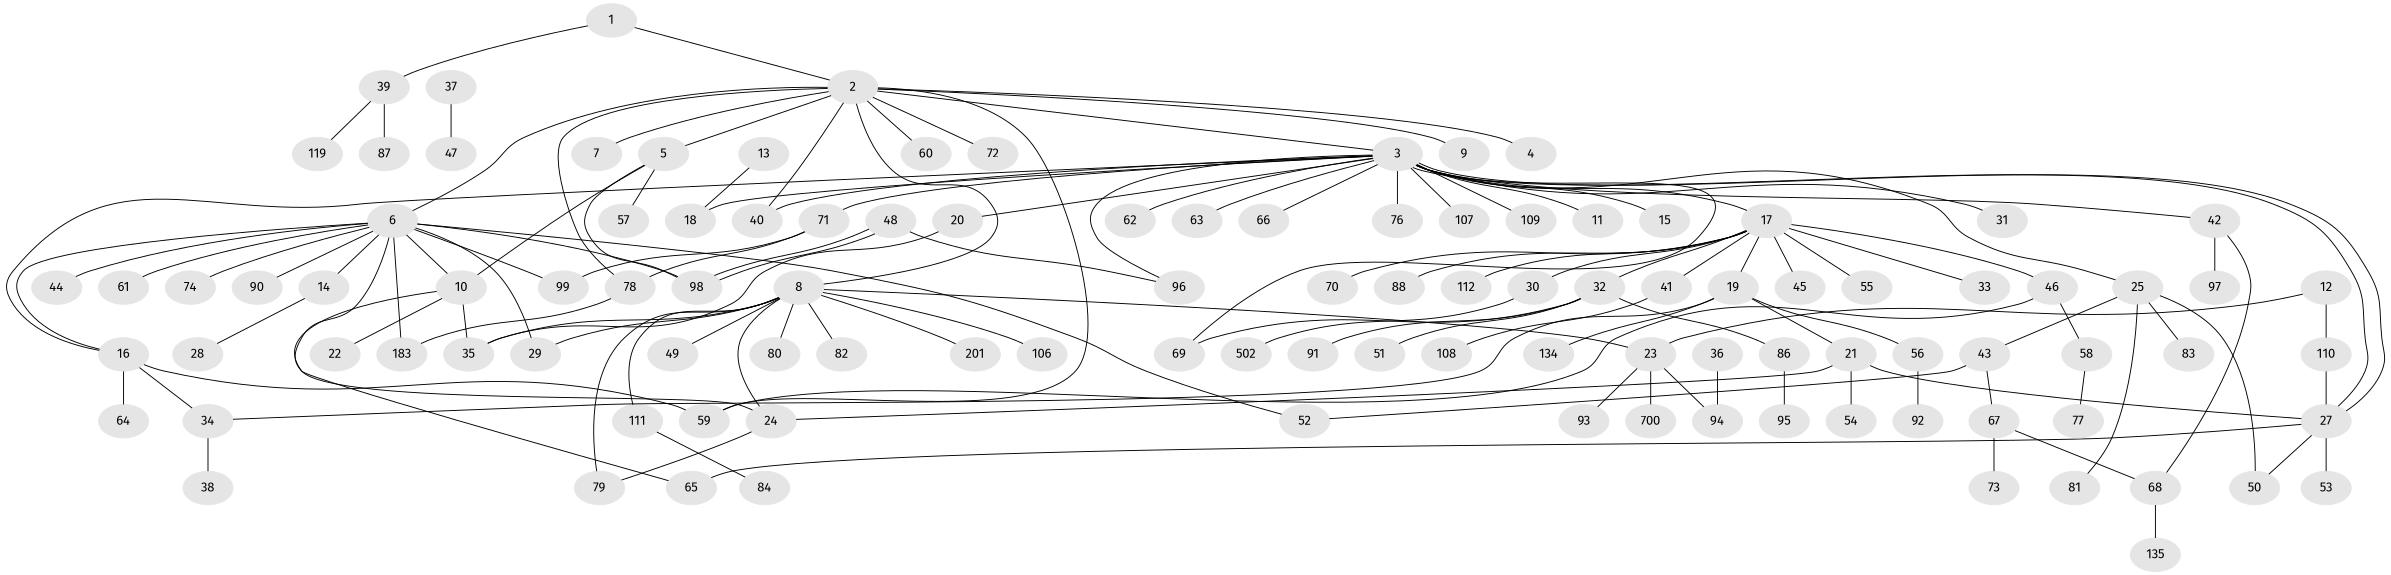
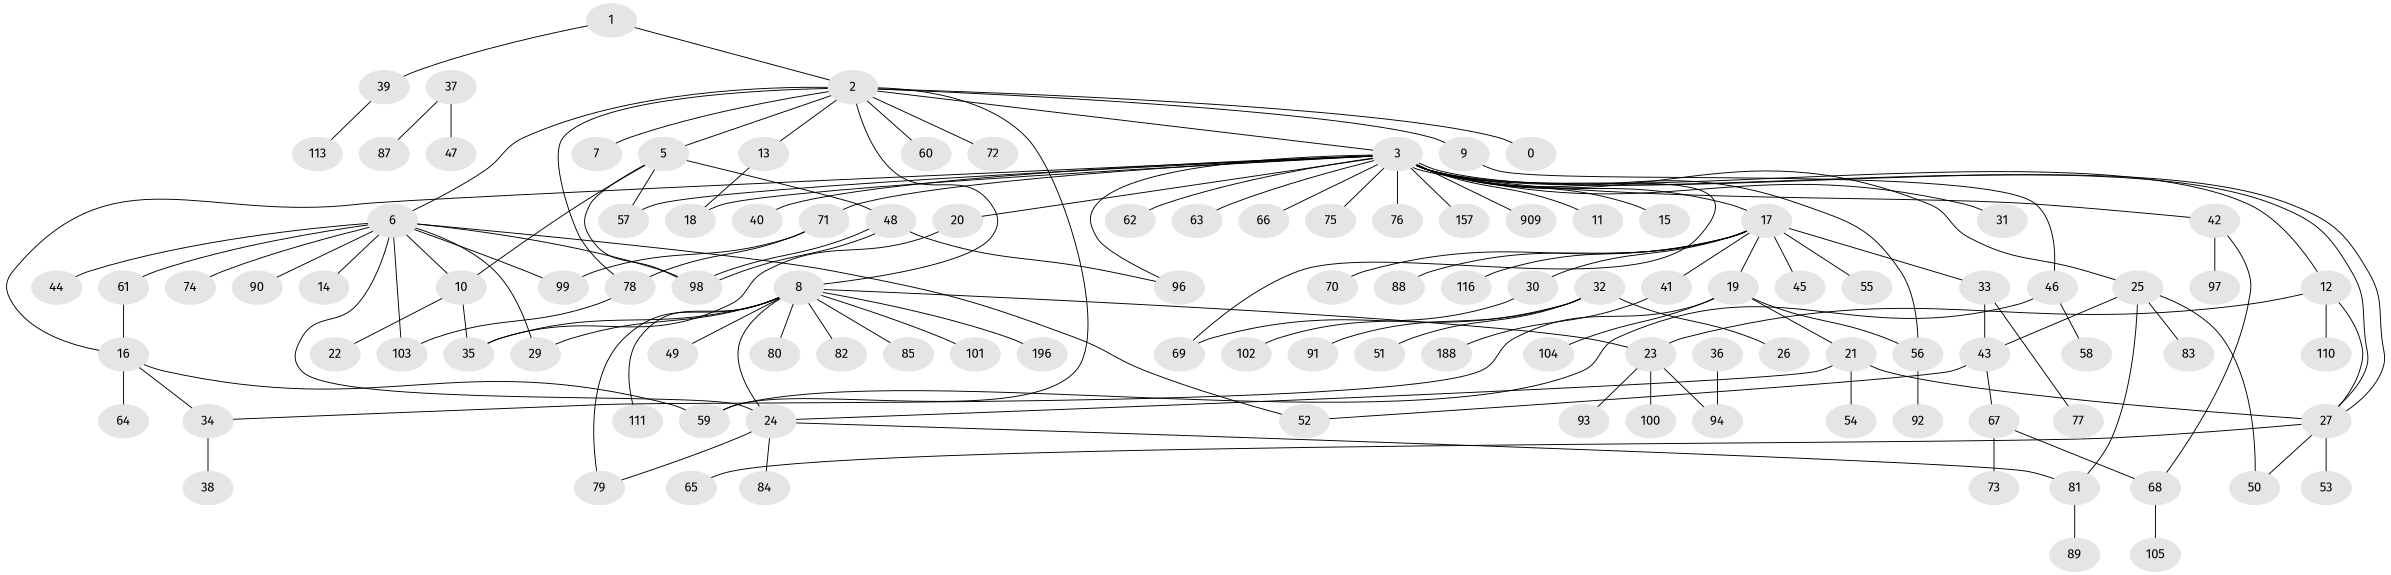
edge "39" -- "87": now "37" -- "87"
node "119": label "119" -> "113"
node "4": label "4" -> "0"
edge "2" -- "40": now "2" -- "13"
edge "3" -- "12": added
edge "3" -- "57": added
edge "5" -- "48": added
edge "3" -- "56": added
node "75": added
node "107": label "107" -> "157"
node "109": label "109" -> "909"
edge "17" -- "46": now "9" -- "46"
edge "6" -- "16": now "61" -- "16"
edge "17" -- "32": removed
node "112": label "112" -> "116"
edge "33" -- "43": added
node "28": removed
node "183": label "183" -> "103"
node "85": added
node "201": label "201" -> "101"
node "106": label "106" -> "196"
node "502": label "502" -> "102"
node "108": label "108" -> "188"
node "134": label "134" -> "104"
node "86": label "86" -> "26"
edge "58" -- "77": now "33" -- "77"
edge "110" -- "27": now "12" -- "27"
edge "10" -- "65": removed
node "700": label "700" -> "100"
node "95": removed
edge "24" -- "81": added
edge "111" -- "84": now "24" -- "84"
node "89": added
node "135": label "135" -> "105"
